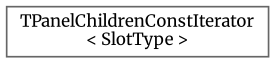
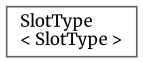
node "TPanelChildrenConstIterator < SlotType >": label "TPanelChildrenConstIterator < SlotType >" -> "SlotType < SlotType >"
